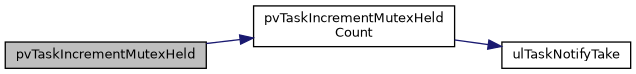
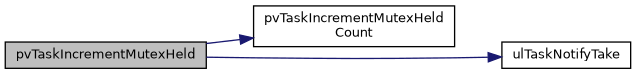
edge "pvTaskIncrementMutexHeld Count" -> "ulTaskNotifyTake": now "pvTaskIncrementMutexHeld" -> "ulTaskNotifyTake"
